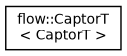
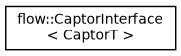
node "flow::CaptorT < CaptorT >": label "flow::CaptorT < CaptorT >" -> "flow::CaptorInterface < CaptorT >"
